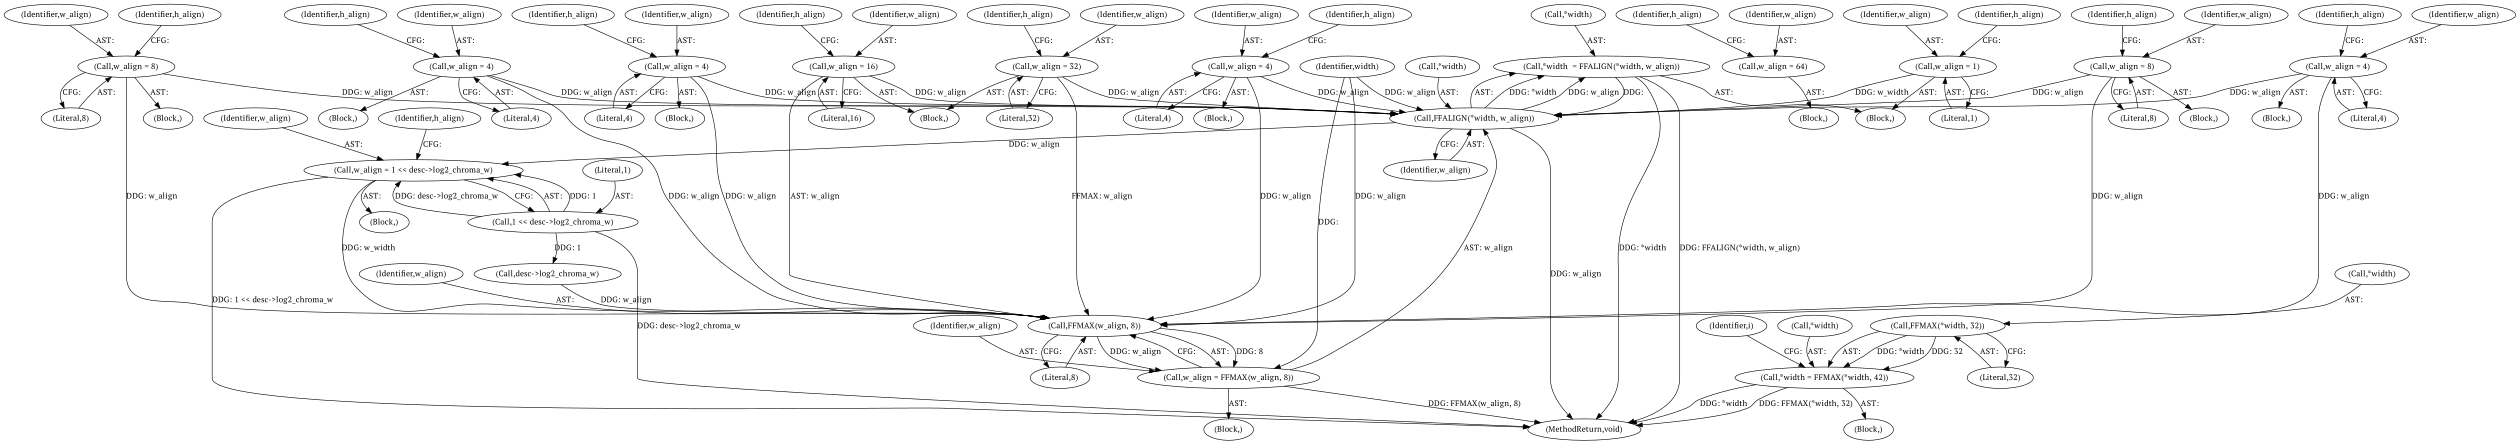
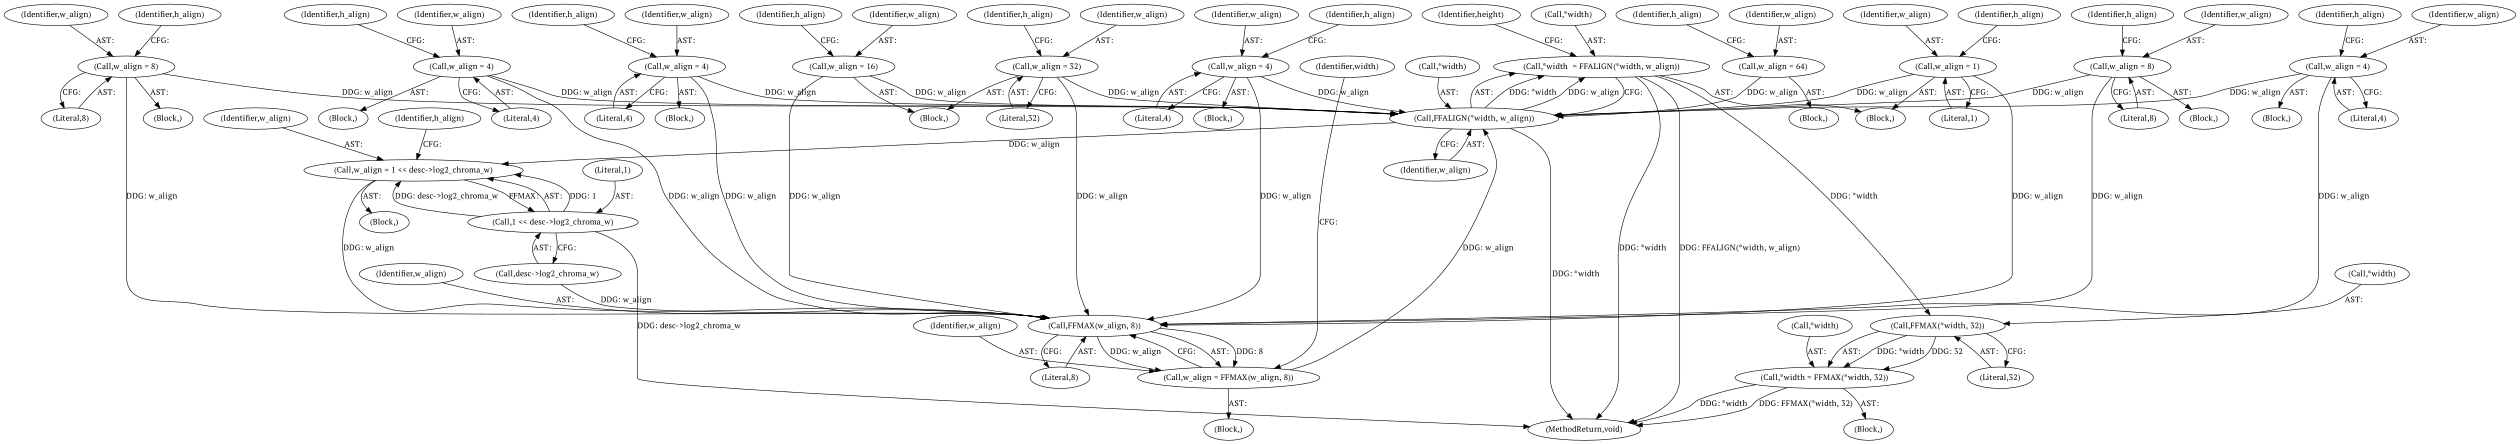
node "(Identifier,height)": added
edge "(Call,*width  = FFALIGN(*width, w_align))" -> "(Call,FFALIGN(*width, w_align))": label "DDG: " -> "CFG: "
edge "(Call,w_align = 1)" -> "(Call,FFALIGN(*width, w_align))": label "DDG: w_width" -> "DDG: w_align"
edge "(Identifier,width)" -> "(Call,FFALIGN(*width, w_align))": now "(Call,w_align = 64)" -> "(Call,FFALIGN(*width, w_align))"
node "(Literal,16)": removed
edge "(Call,*width  = FFALIGN(*width, w_align))" -> "(Call,FFMAX(*width, 32))": added, label "DDG: *width"
edge "(Call,w_align = 1 << desc->log2_chroma_w)" -> "(Call,1 << desc->log2_chroma_w)": label "CFG: " -> "FFMAX: "
edge "(Call,w_align = 16)" -> "(Call,FFMAX(w_align, 8))": label "AST: w_align" -> "DDG: w_align"
edge "(Call,w_align = 32)" -> "(Call,FFMAX(w_align, 8))": label "FFMAX: w_align" -> "DDG: w_align"
edge "(Identifier,width)" -> "(Call,w_align = FFMAX(w_align, 8))": label "DDG: " -> "CFG: "
edge "(Call,w_align = 1 << desc->log2_chroma_w)" -> "(Call,FFMAX(w_align, 8))": label "DDG: w_width" -> "DDG: w_align"
edge "(Call,1 << desc->log2_chroma_w)" -> "(Call,desc->log2_chroma_w)": label "DDG: 1" -> "CFG: "
edge "(Call,w_align = FFMAX(w_align, 8))" -> "(Call,FFALIGN(*width, w_align))": label "AST: w_align" -> "DDG: w_align"
edge "(Call,desc->log2_chroma_w)" -> "(Call,1 << desc->log2_chroma_w)": added, label "AST:"
edge "(Call,FFALIGN(*width, w_align))" -> "(MethodReturn,void)": label "DDG: w_align" -> "DDG: *width"
edge "(Identifier,width)" -> "(Call,FFMAX(w_align, 8))": now "(Call,w_align = 1)" -> "(Call,FFMAX(w_align, 8))"
node "(Identifier,i)": removed
node "(Call,*width = FFMAX(*width, 42))": label "(Call,*width = FFMAX(*width, 42))" -> "(Call,*width = FFMAX(*width, 32))"
edge "(Call,w_align = FFMAX(w_align, 8))" -> "(MethodReturn,void)": removed, label "DDG: FFMAX(w_align, 8)"
edge "(Call,w_align = 1 << desc->log2_chroma_w)" -> "(MethodReturn,void)": removed, label "DDG: 1 << desc->log2_chroma_w"
